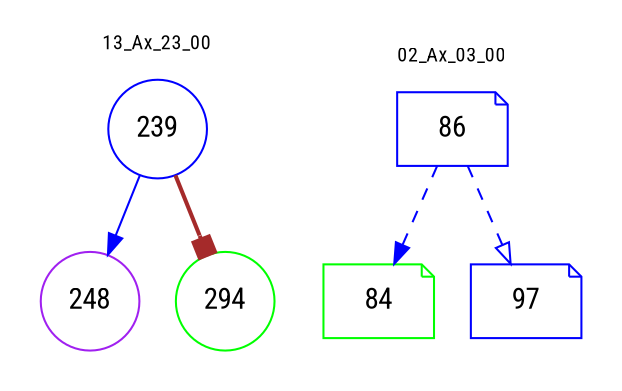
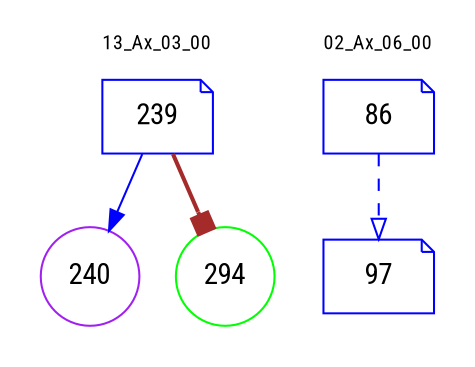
cluster "13_Ax_23_00": label "13_Ax_23_00" -> "13_Ax_03_00"
cluster "02_Ax_03_00": label "02_Ax_03_00" -> "02_Ax_06_00"
node "239": shape circle -> note
node "248": label "248" -> "240"
node "84": removed
